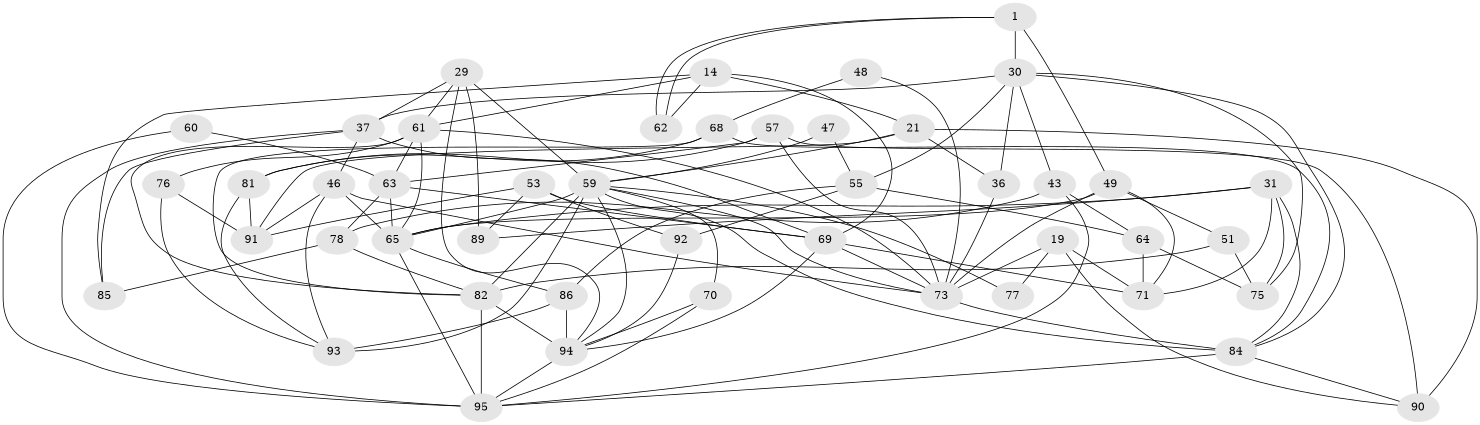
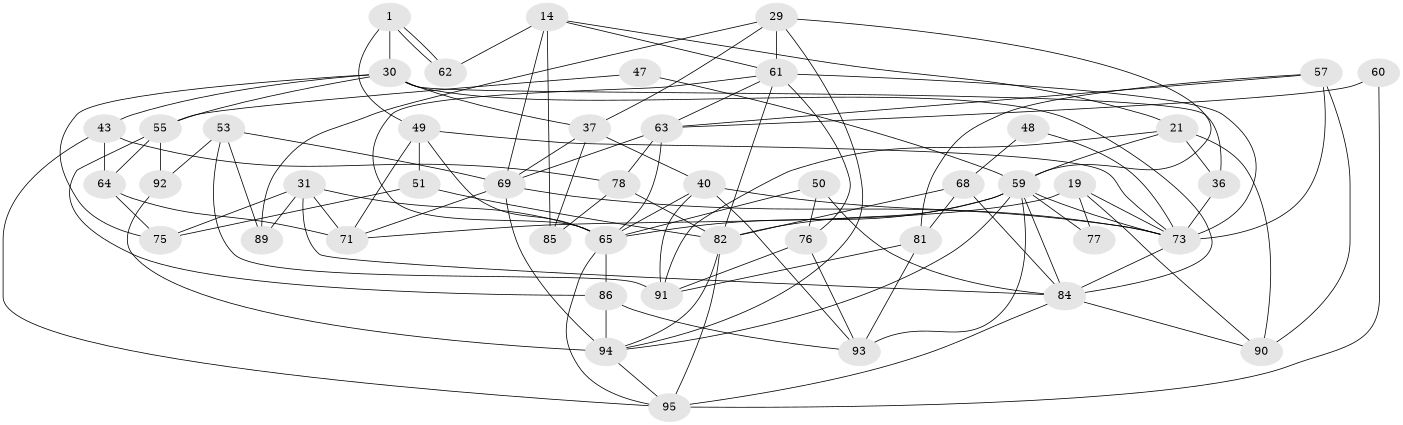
node "46": label "46" -> "40"
node "50": added
node "70": removed
edge "37" -- "95": removed
